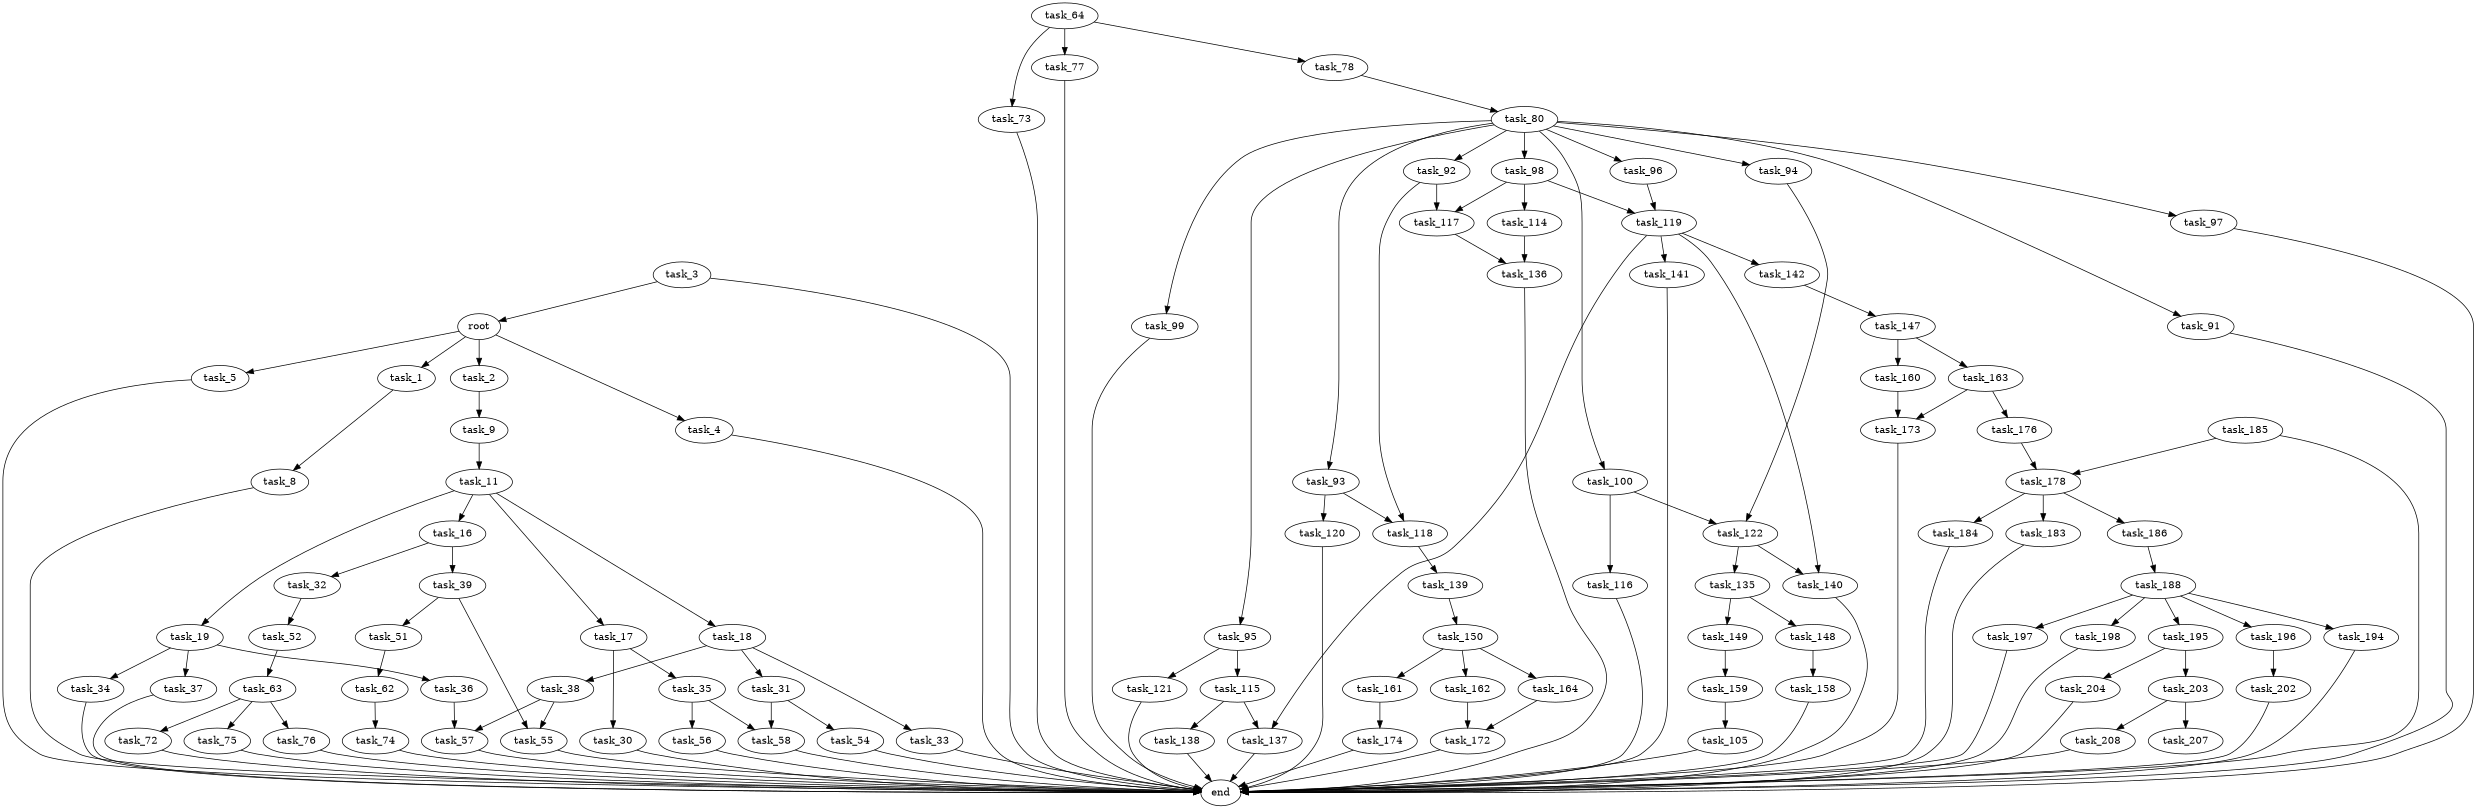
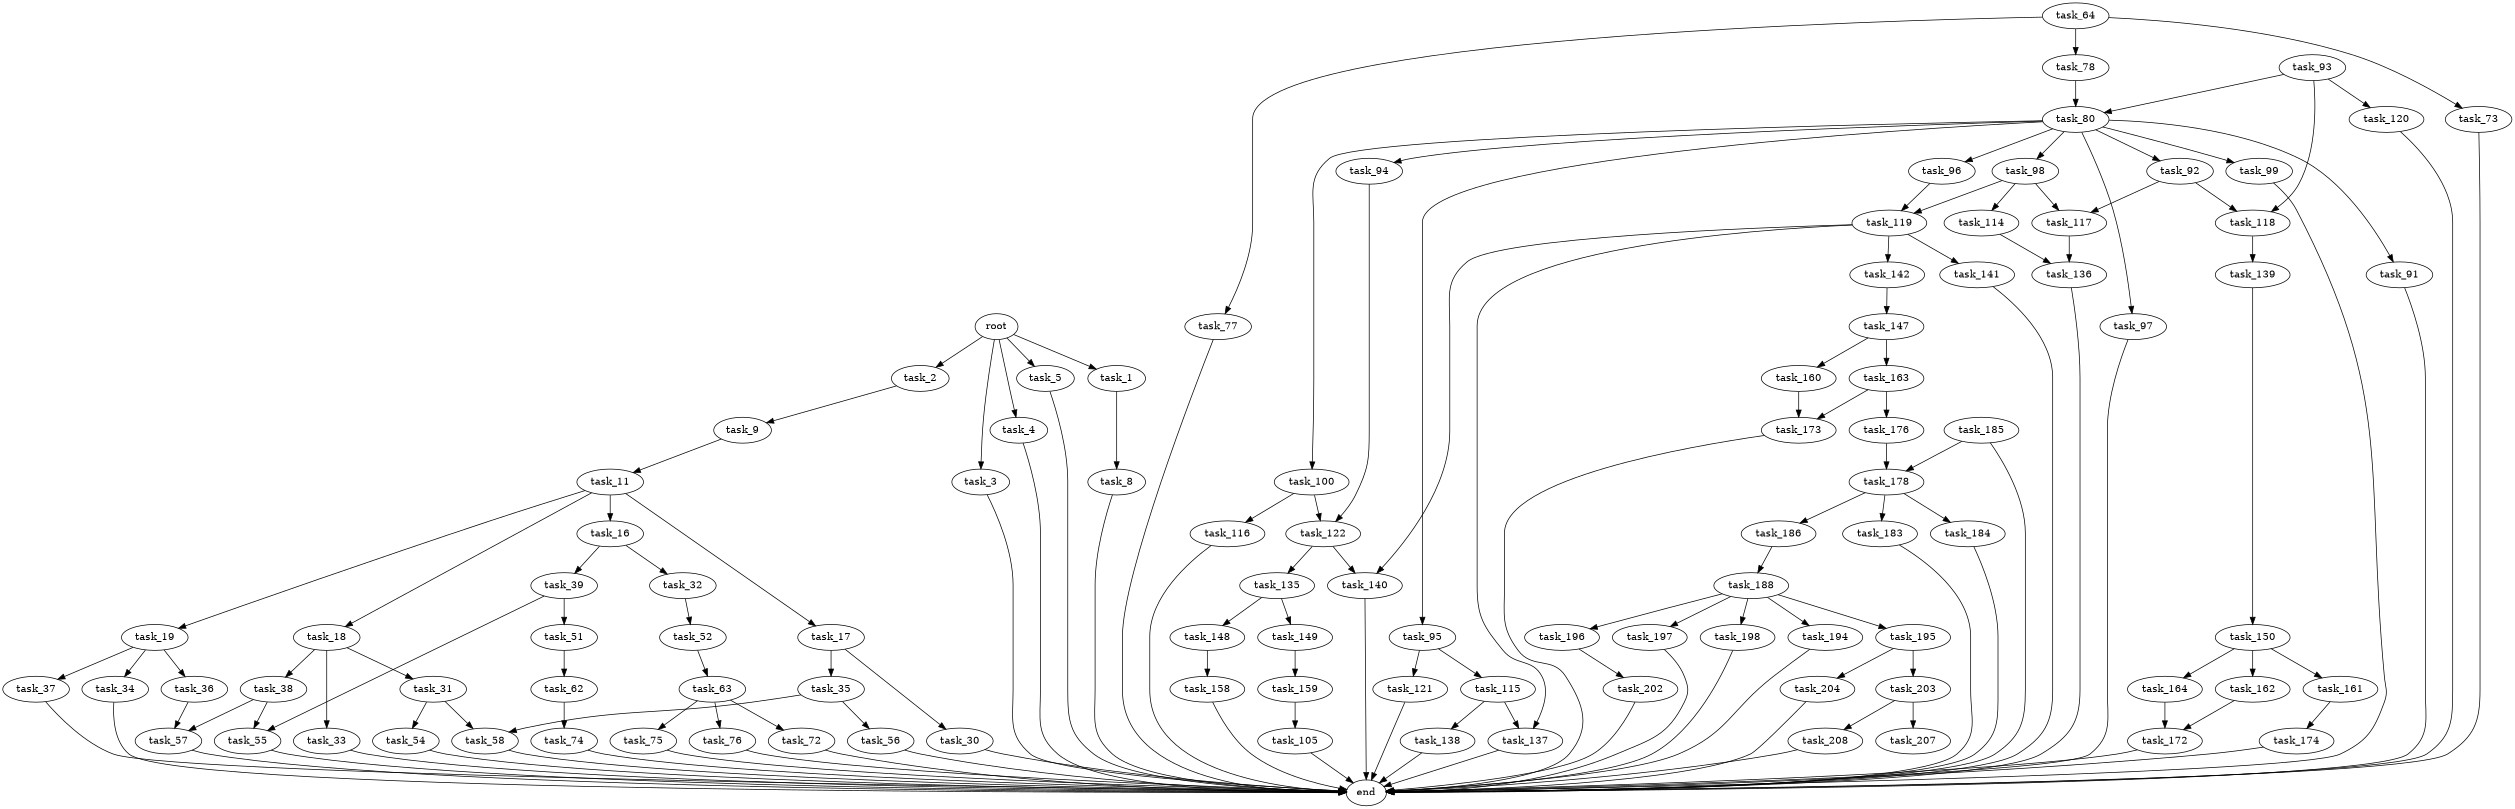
edge "task_80" -> "task_93": reversed
edge "task_3" -> "root": reversed
